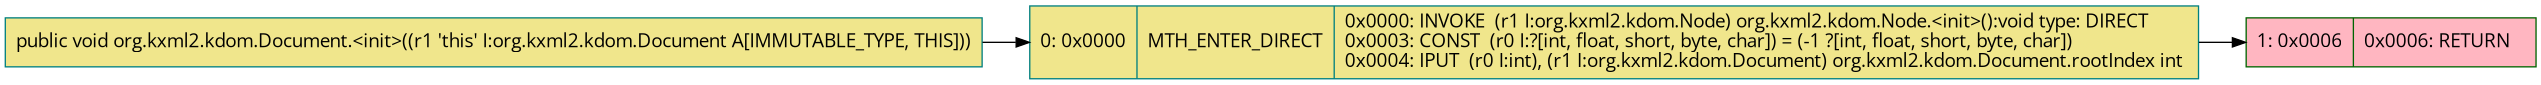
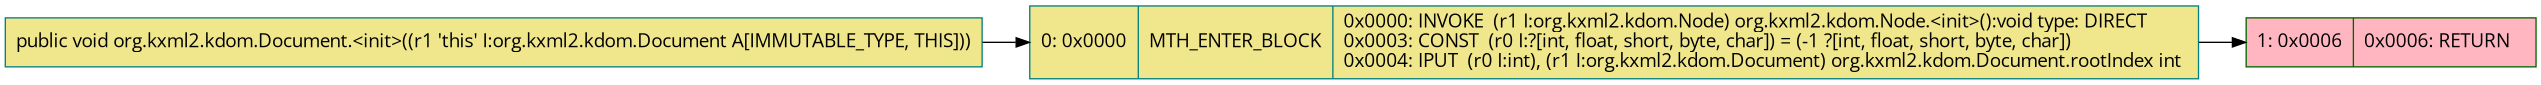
node "0: 0x0000": text "MTH_ENTER_DIRECT" -> "MTH_ENTER_BLOCK"
